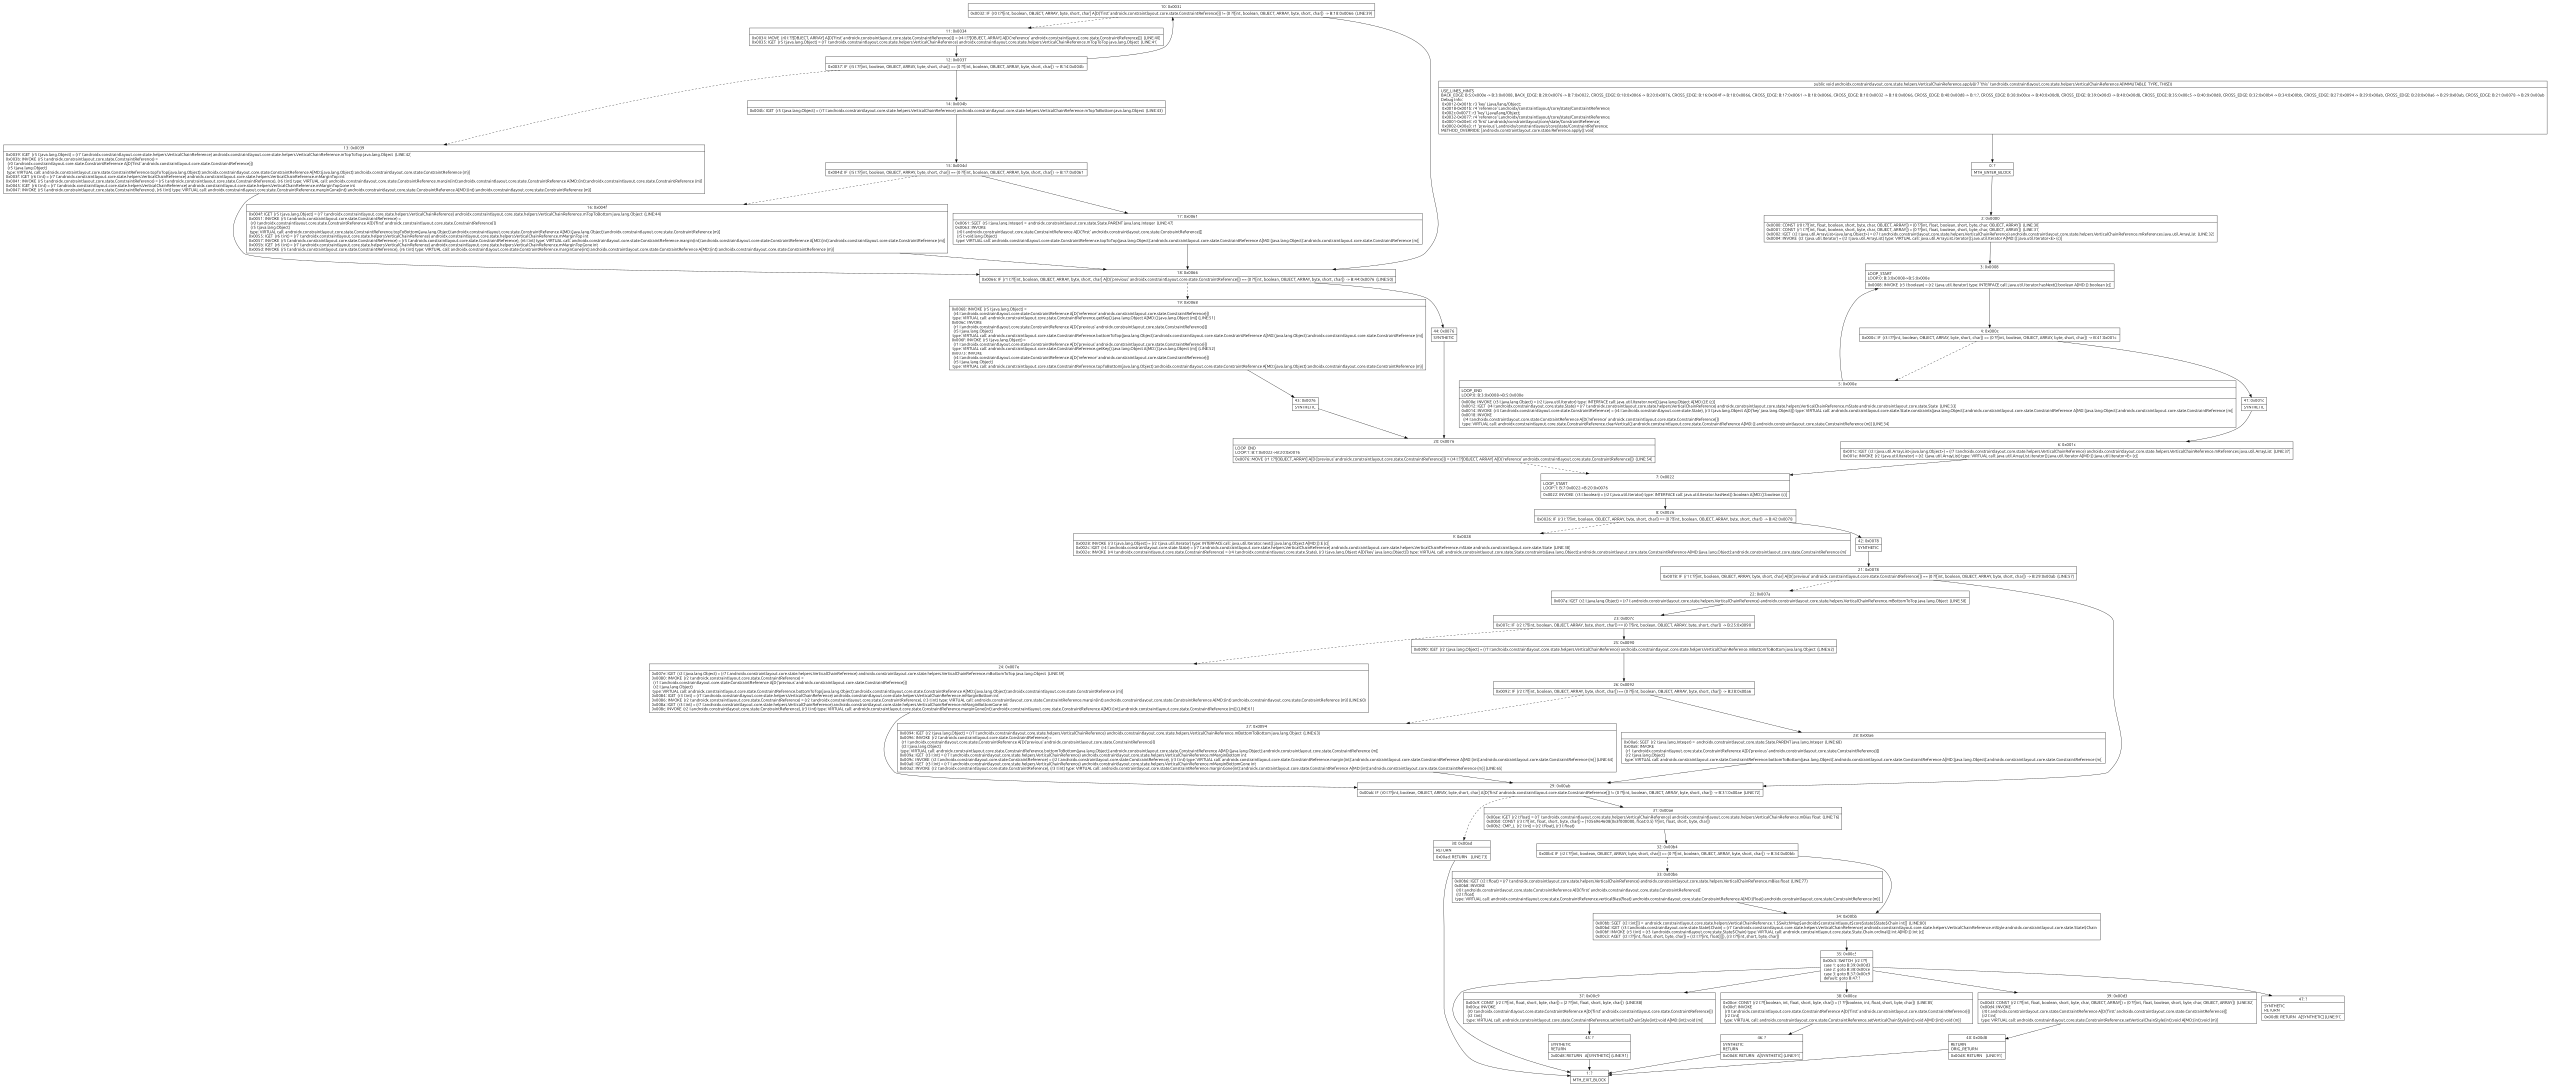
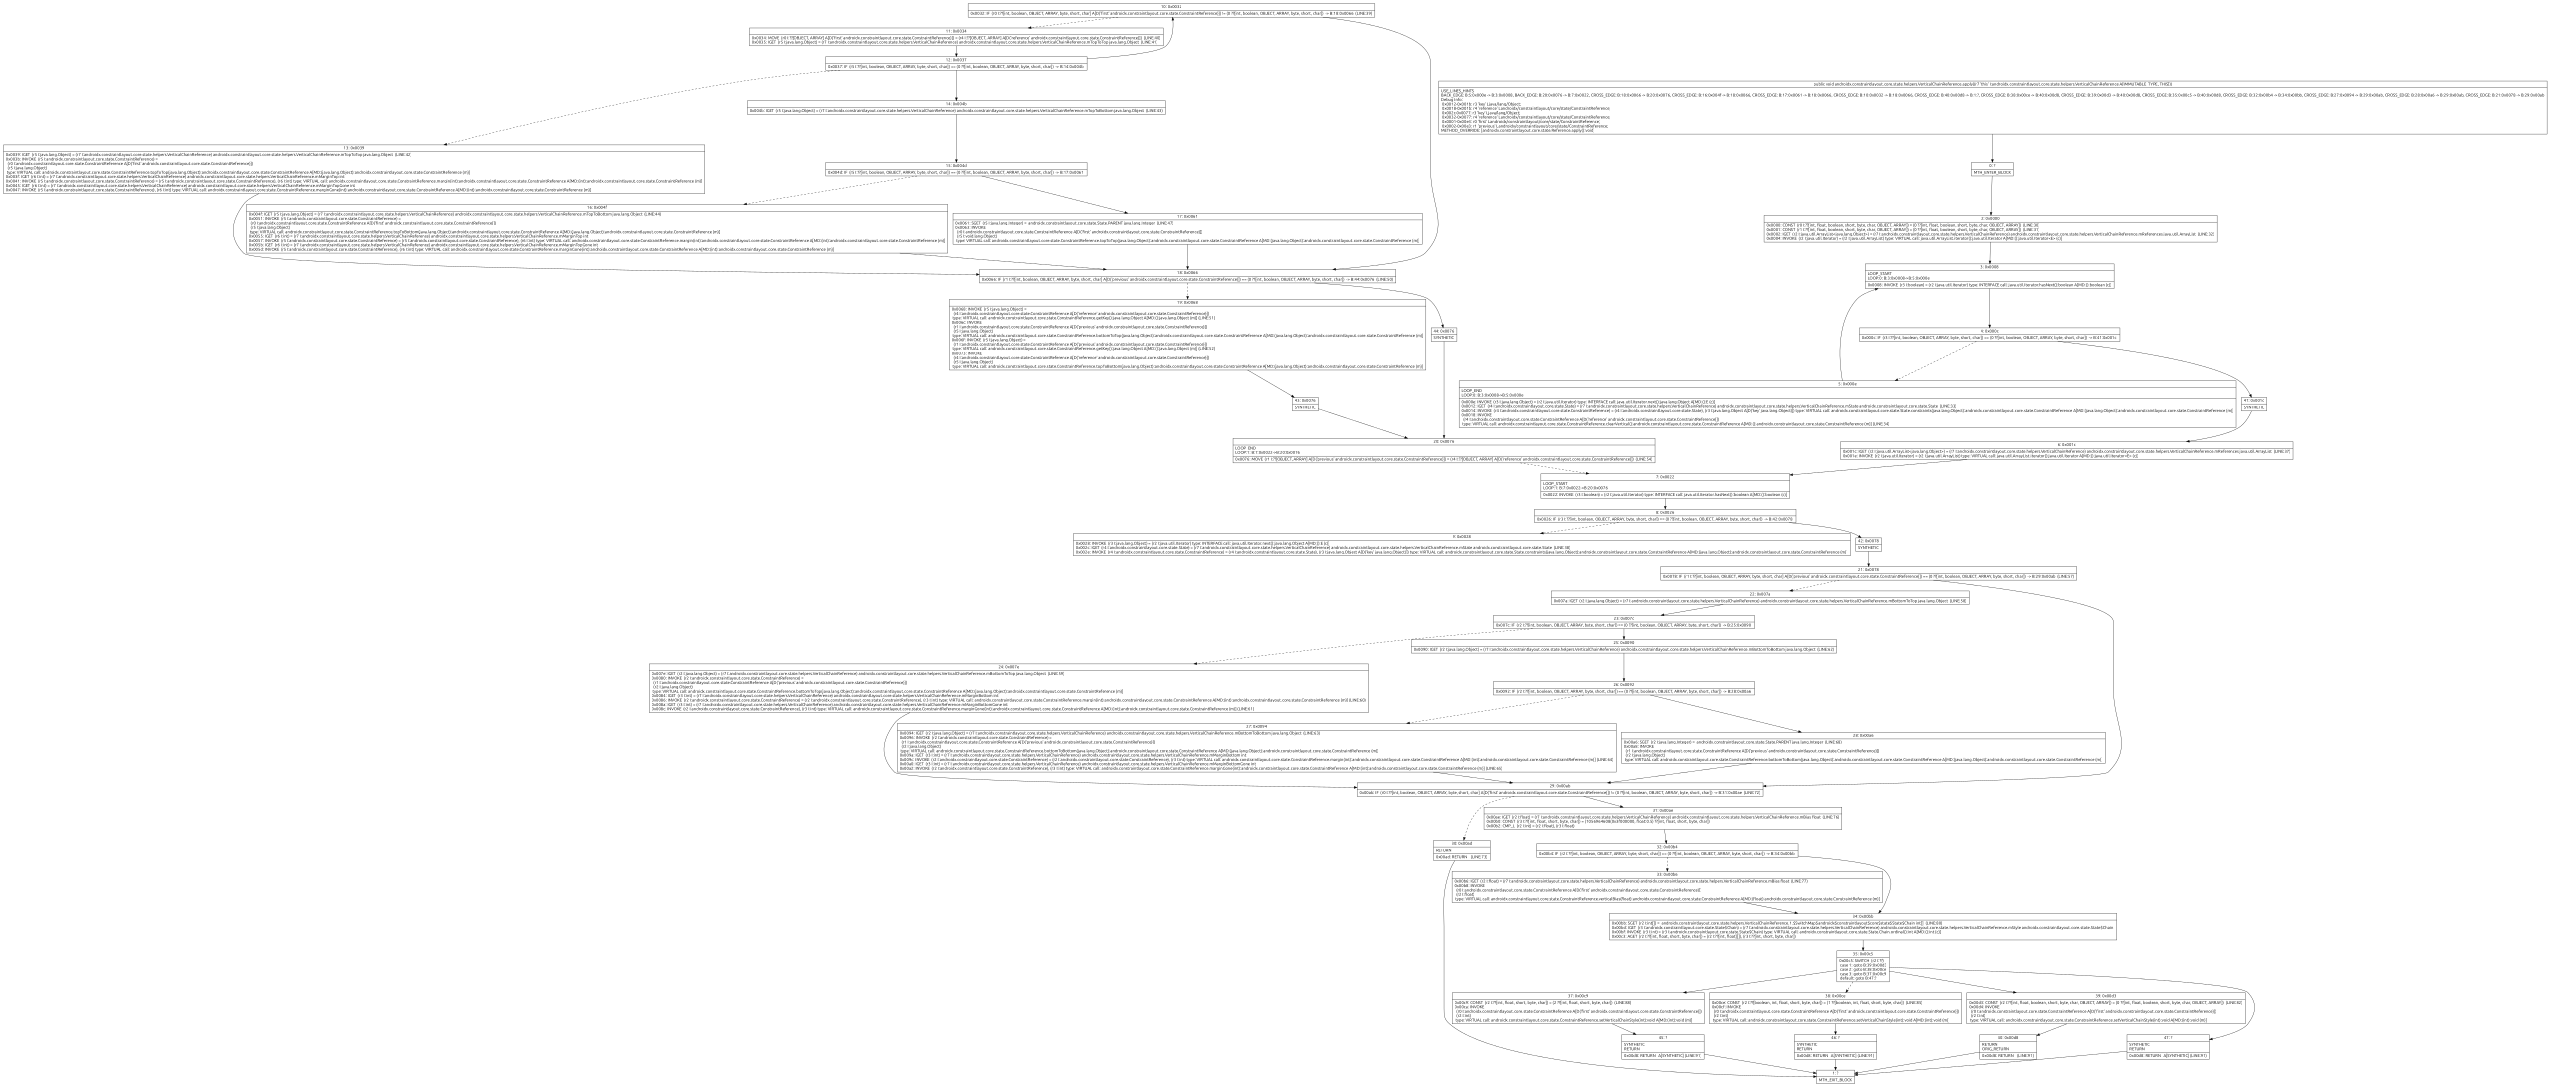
edge "35: 0x00c5" -> "1: ?": now "47: ?" -> "1: ?"
edge "35: 0x00c5" -> "38: 0x00ce": style solid -> dashed
